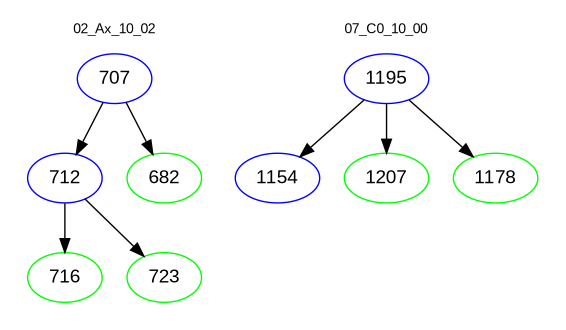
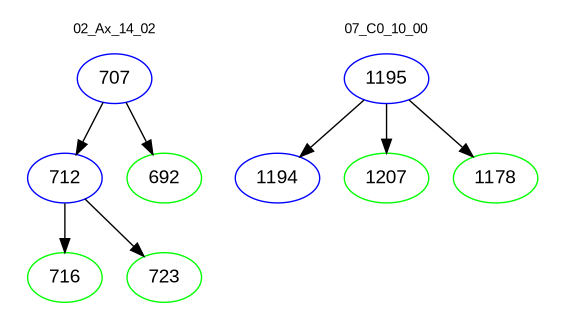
cluster "02_Ax_10_02": label "02_Ax_10_02" -> "02_Ax_14_02"
node "682": label "682" -> "692"
node "1154": label "1154" -> "1194"
